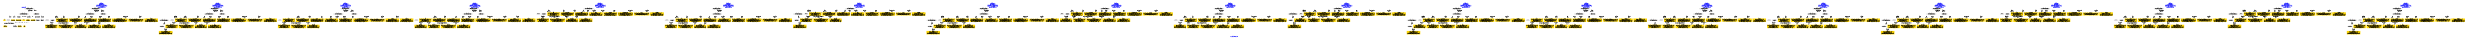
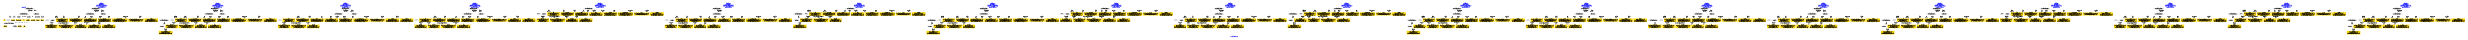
node "object_no": fillcolor lightgray -> gold
node "image_url": fillcolor lightgray -> gold
